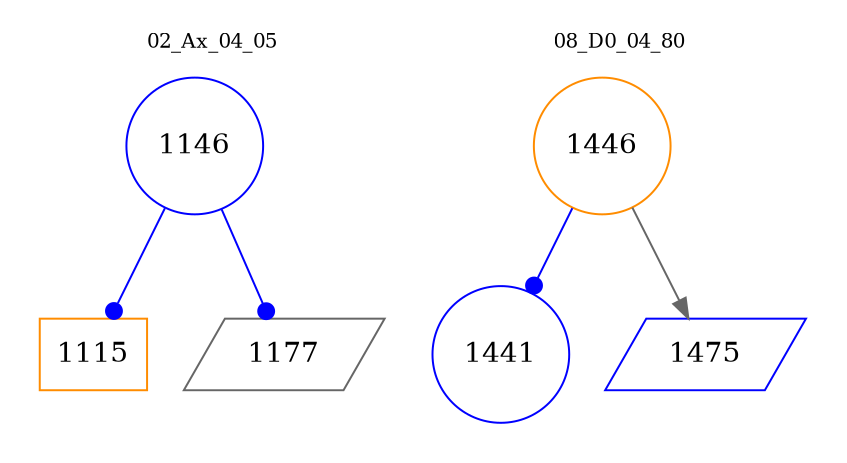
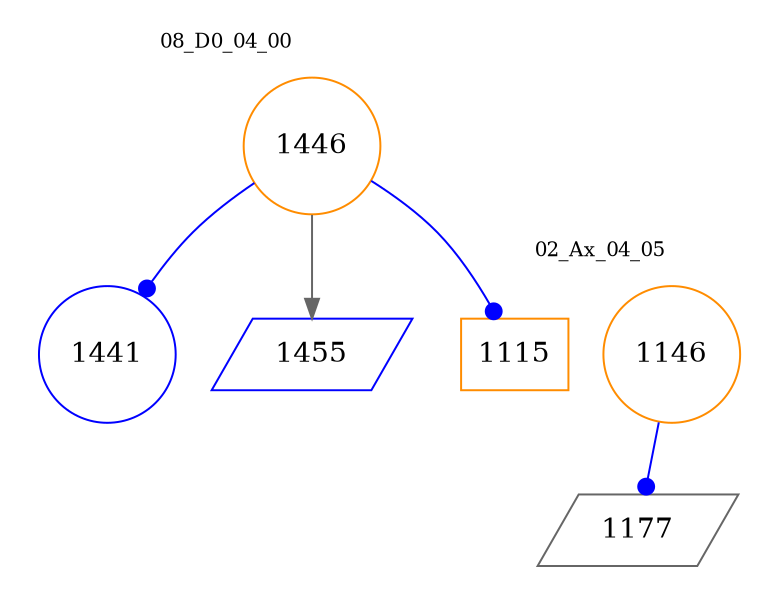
cluster "08_D0_04_80": label "08_D0_04_80" -> "08_D0_04_00"
node "1146": color blue -> darkorange
edge "1146" -> "1115": now "1446" -> "1115"
node "1475": label "1475" -> "1455"
